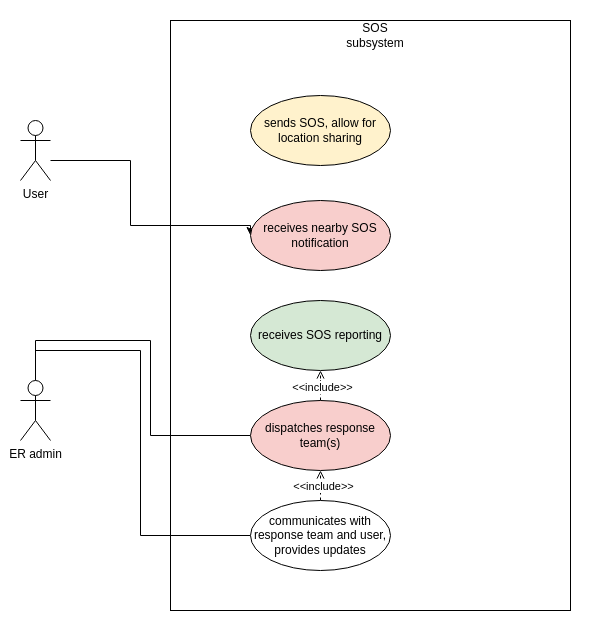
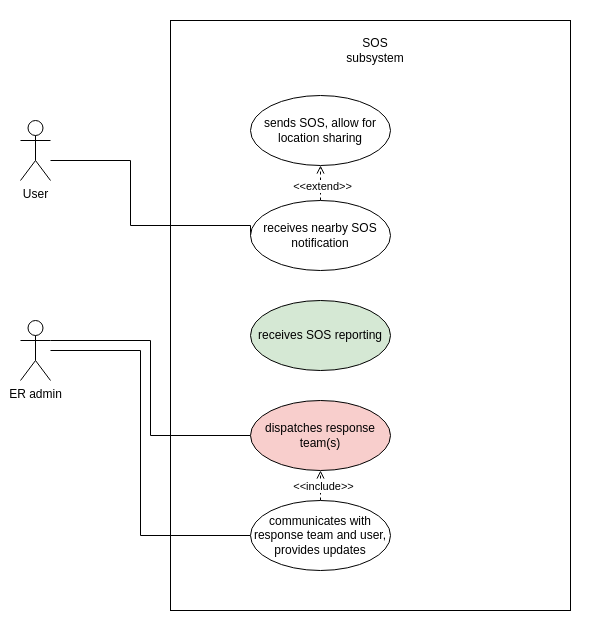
node "SOS subsystem": moved (376, 36) -> (376, 51)
node "sends SOS, allow for location sharing": fillcolor #fff2cc -> #ffffff
edge "receives nearby SOS notification" -> "sends SOS, allow for location sharing": added, label "<<extend>>"
edge "User" -> "receives nearby SOS notification": arrowhead classic -> none
node "receives nearby SOS notification": fillcolor #f8cecc -> #ffffff
edge "dispatches response team(s)" -> "receives SOS reporting": removed, label "<<include>>"
node "ER admin": moved (36, 411) -> (36, 351)
